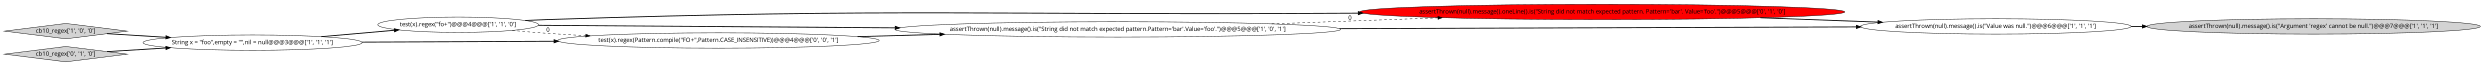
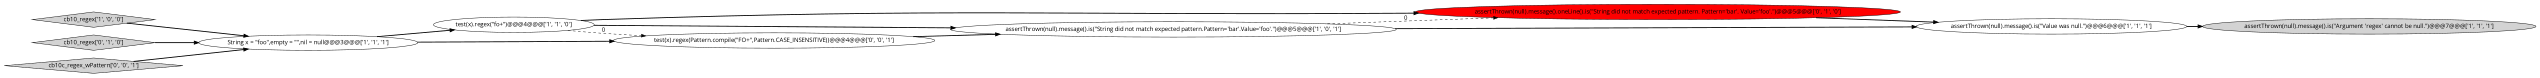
node "cb10c_regex_wPattern['0', '0', '1']": added
